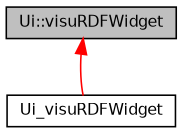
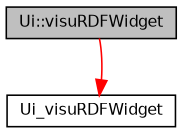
edge "Ui_visuRDFWidget" -> "Ui::visuRDFWidget": reversed
